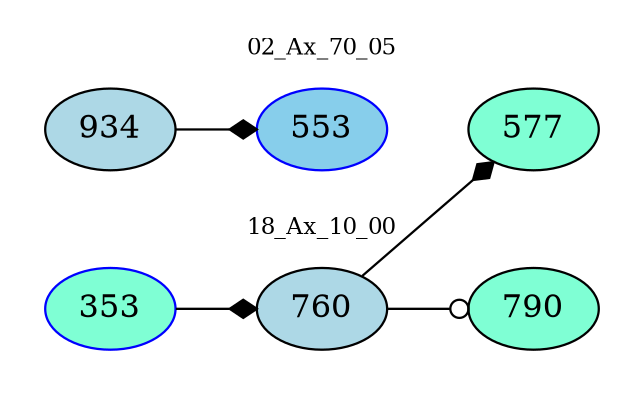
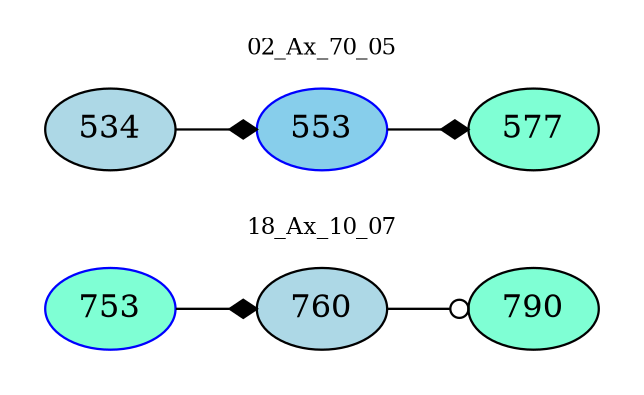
node "934": label "934" -> "534"
cluster "18_Ax_10_00": label "18_Ax_10_00" -> "18_Ax_10_07"
edge "760" -> "577": now "553" -> "577"
node "353": label "353" -> "753"
